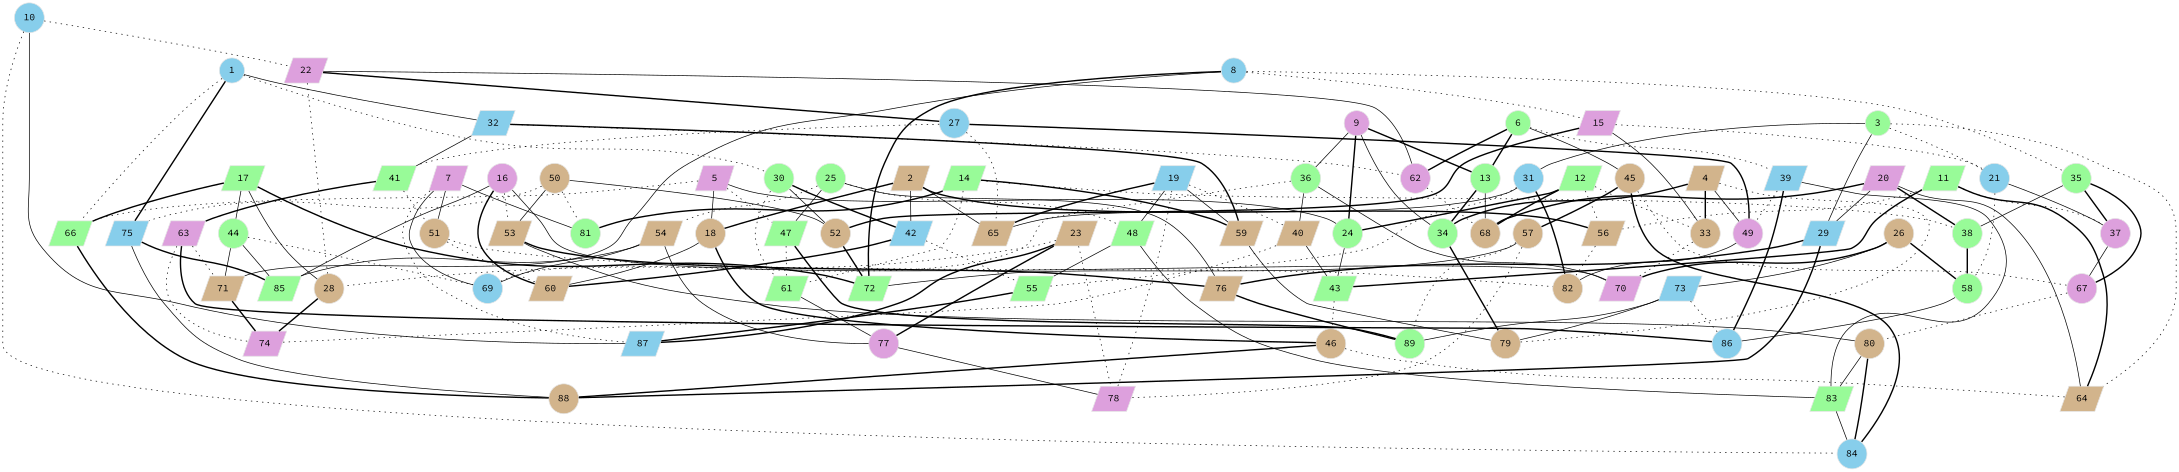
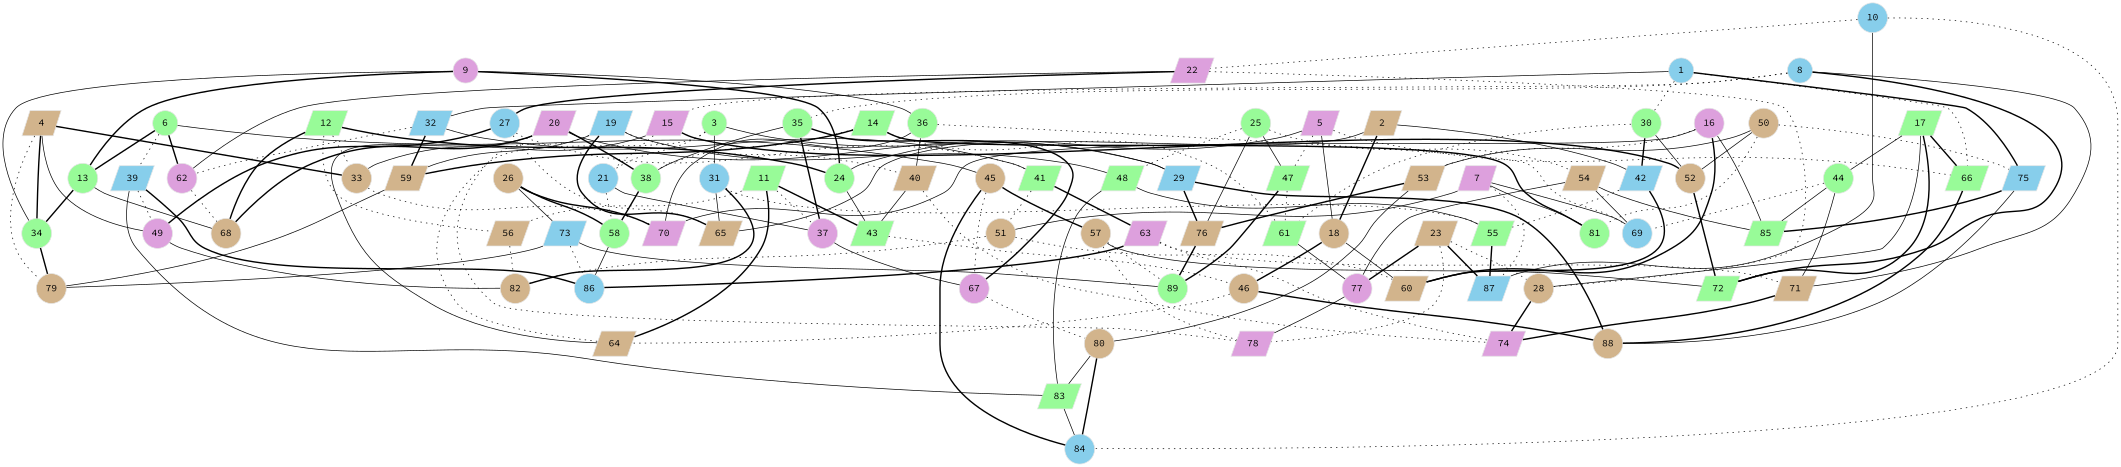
edge "2" -- "56": removed
